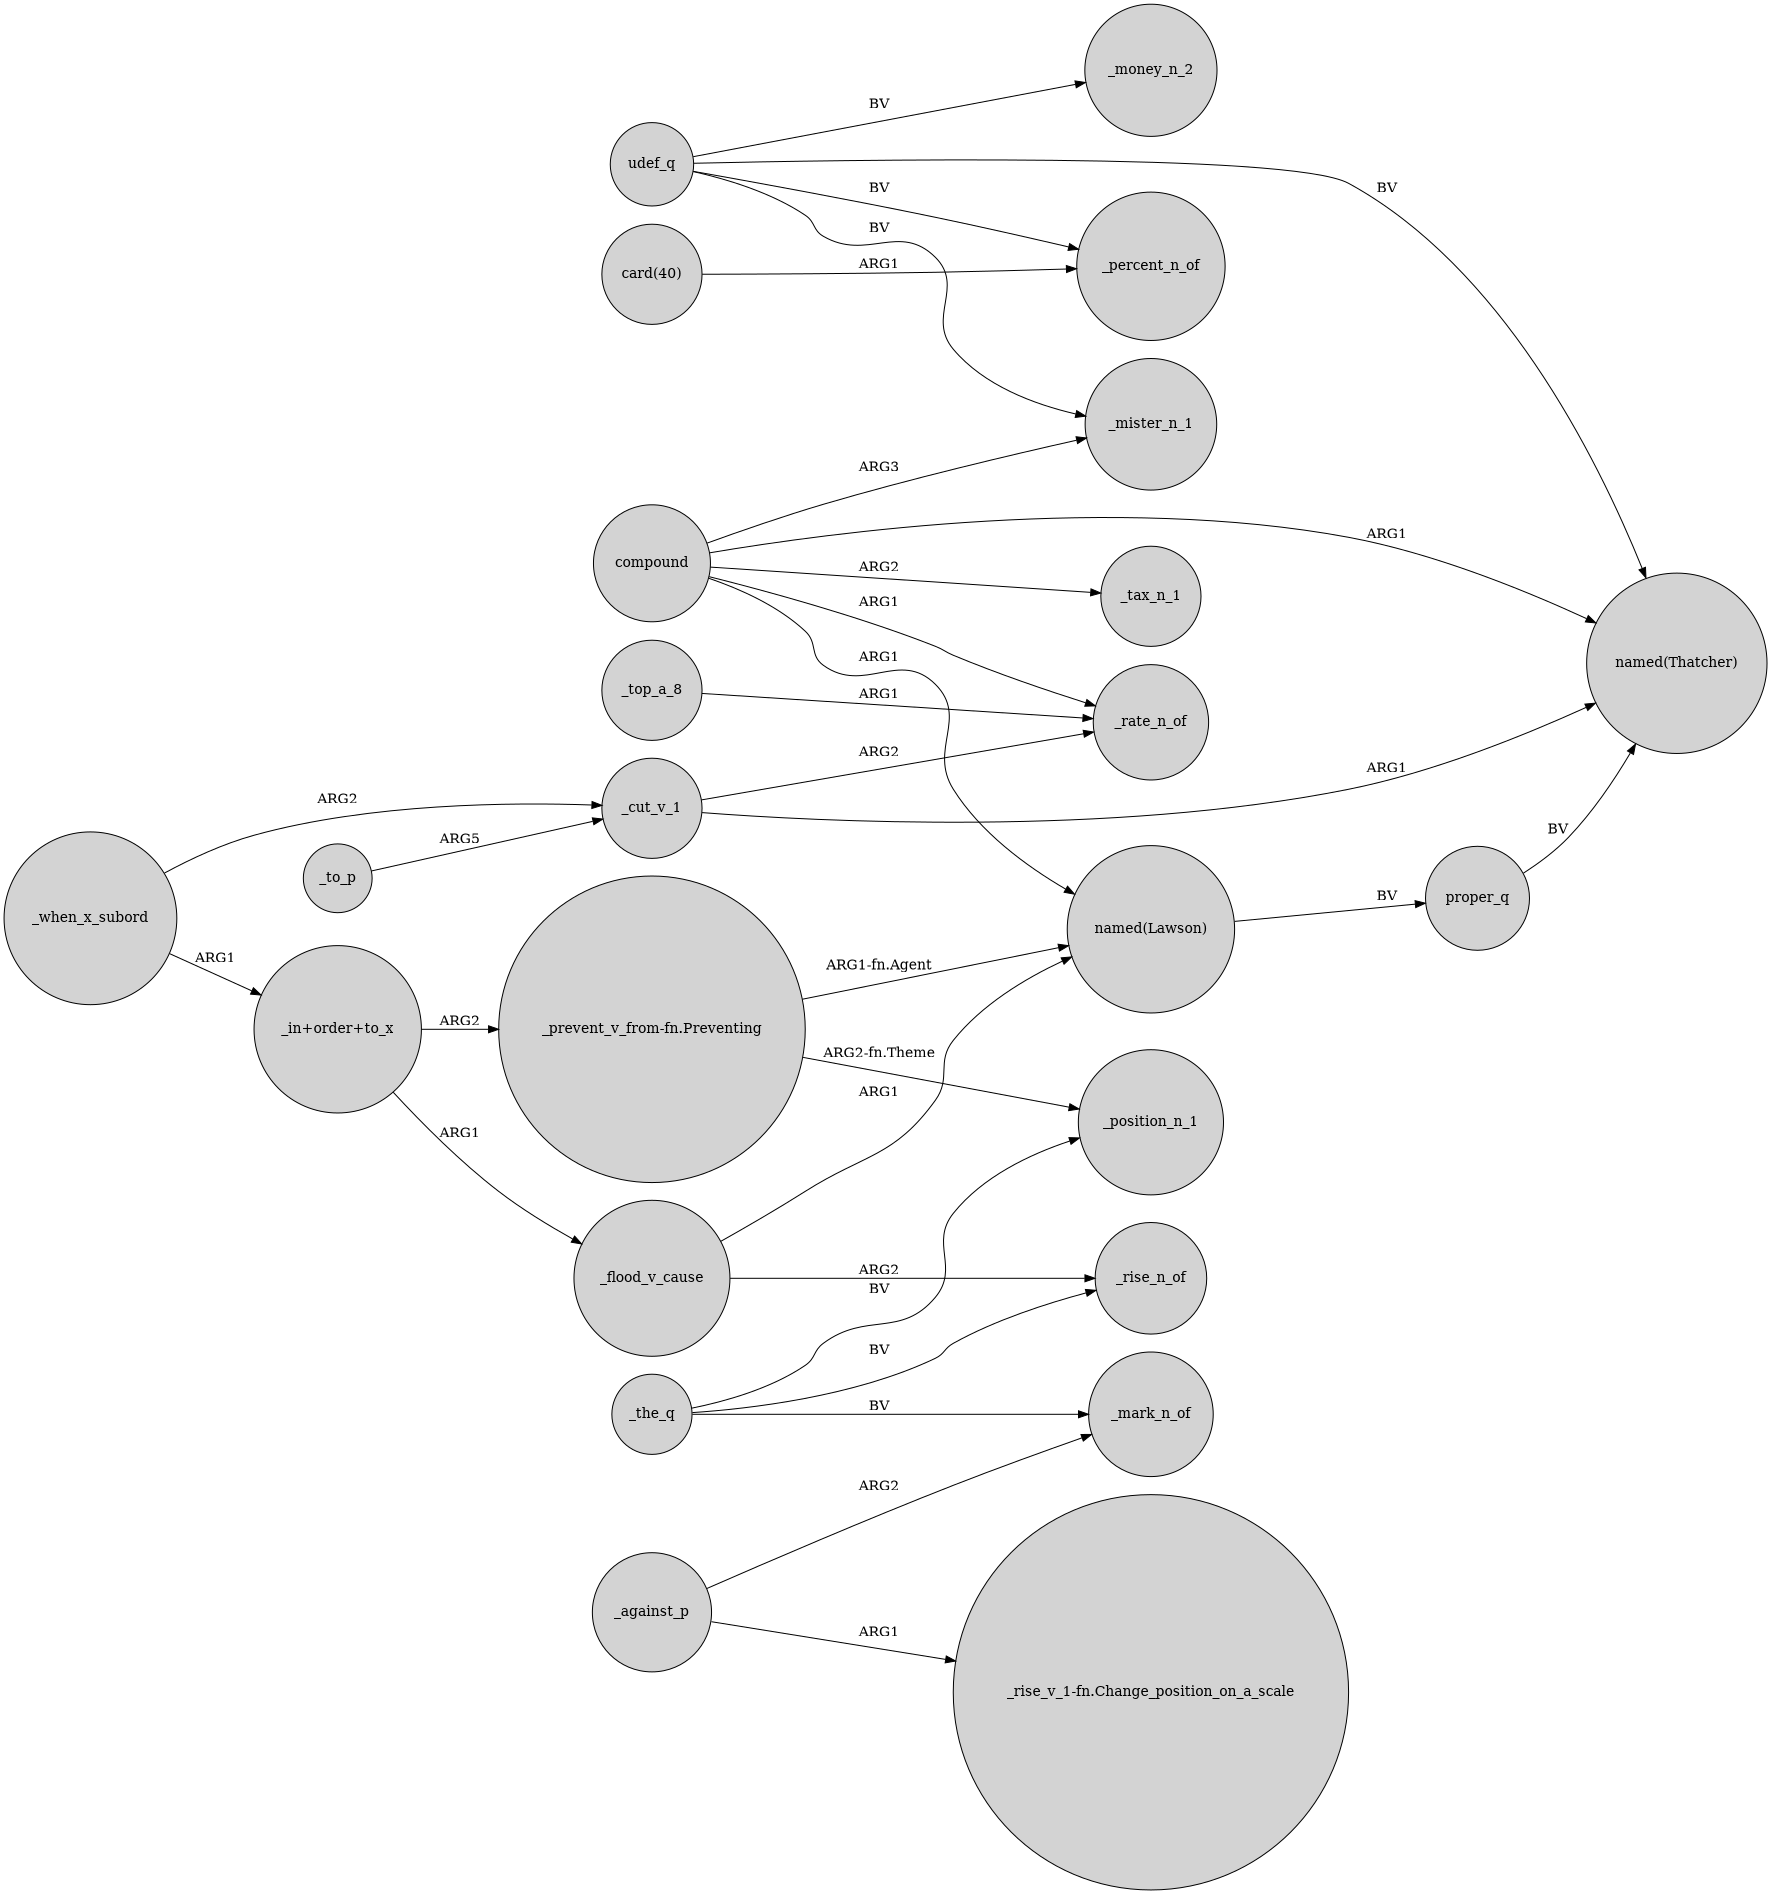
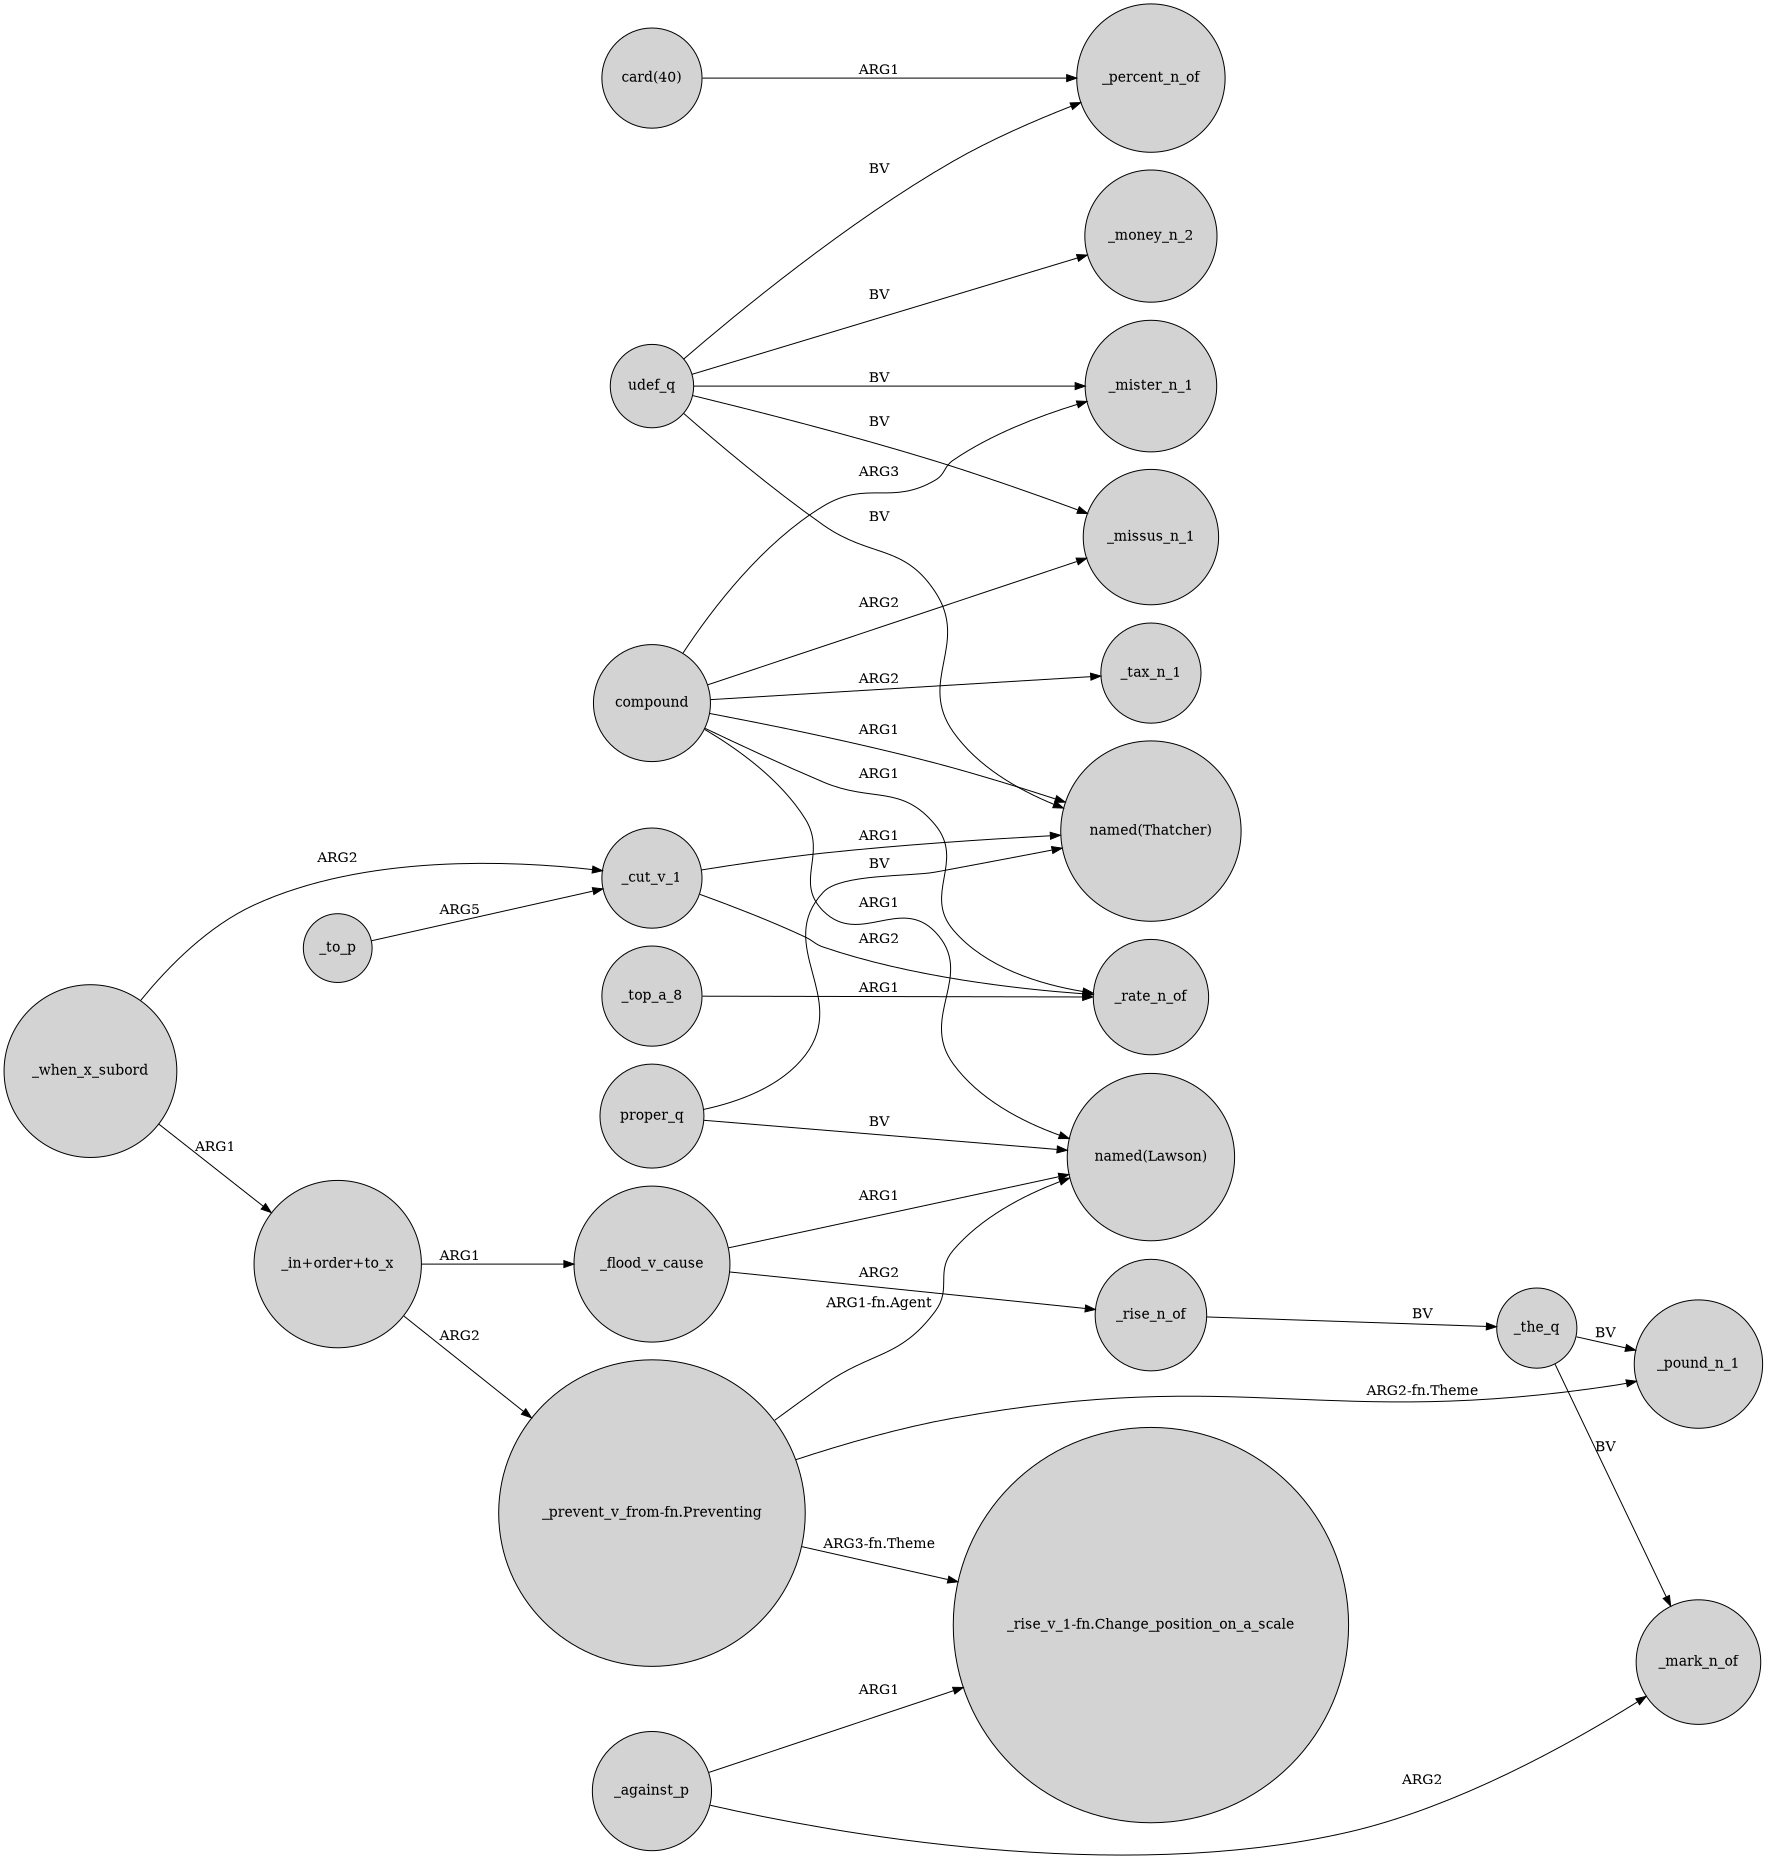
node "_missus_n_1": added
edge "named(Lawson)" -> "proper_q": reversed
node "_position_n_1": label "_position_n_1" -> "_pound_n_1"
edge "_the_q" -> "_rise_n_of": reversed
edge "_prevent_v_from-fn.Preventing" -> "_rise_v_1-fn.Change_position_on_a_scale": added, label "ARG3-fn.Theme"
